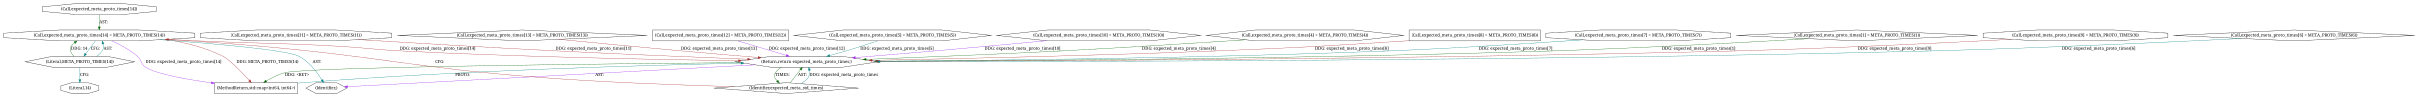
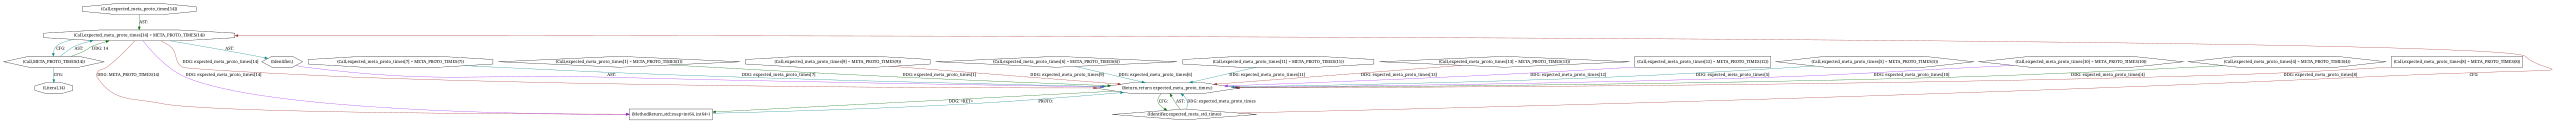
edge "(Call,expected_meta_proto_times[11] = META_PROTO_TIMES(11))" -> "(Return,return expected_meta_proto_times;)": color brown -> teal
node "(Literal,META_PROTO_TIMES(14))": label "(Literal,META_PROTO_TIMES(14))" -> "(Call,META_PROTO_TIMES(14))"
edge "(Return,return expected_meta_proto_times;)" -> "(Identifier,expected_meta_std_times)": label "TIMES: " -> "CFG: "
edge "(Return,return expected_meta_proto_times;)" -> "(Identifier,)": reversed
